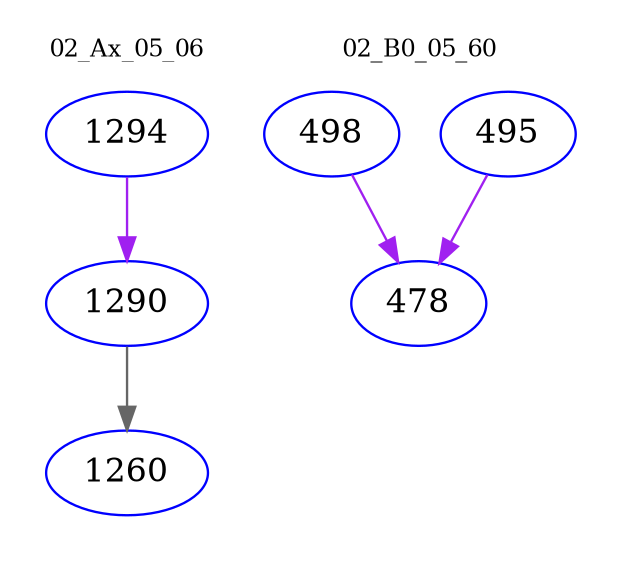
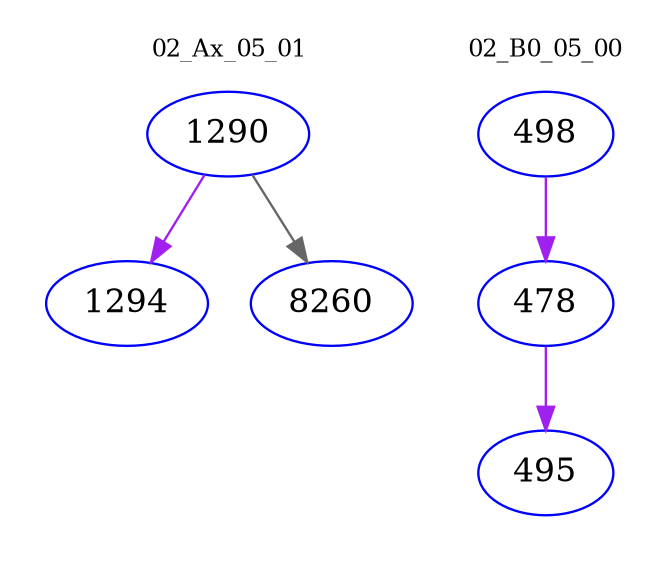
cluster "02_Ax_05_06": label "02_Ax_05_06" -> "02_Ax_05_01"
cluster "02_B0_05_60": label "02_B0_05_60" -> "02_B0_05_00"
edge "1294" -> "1290": reversed
edge "495" -> "478": reversed
node "1260": label "1260" -> "8260"
